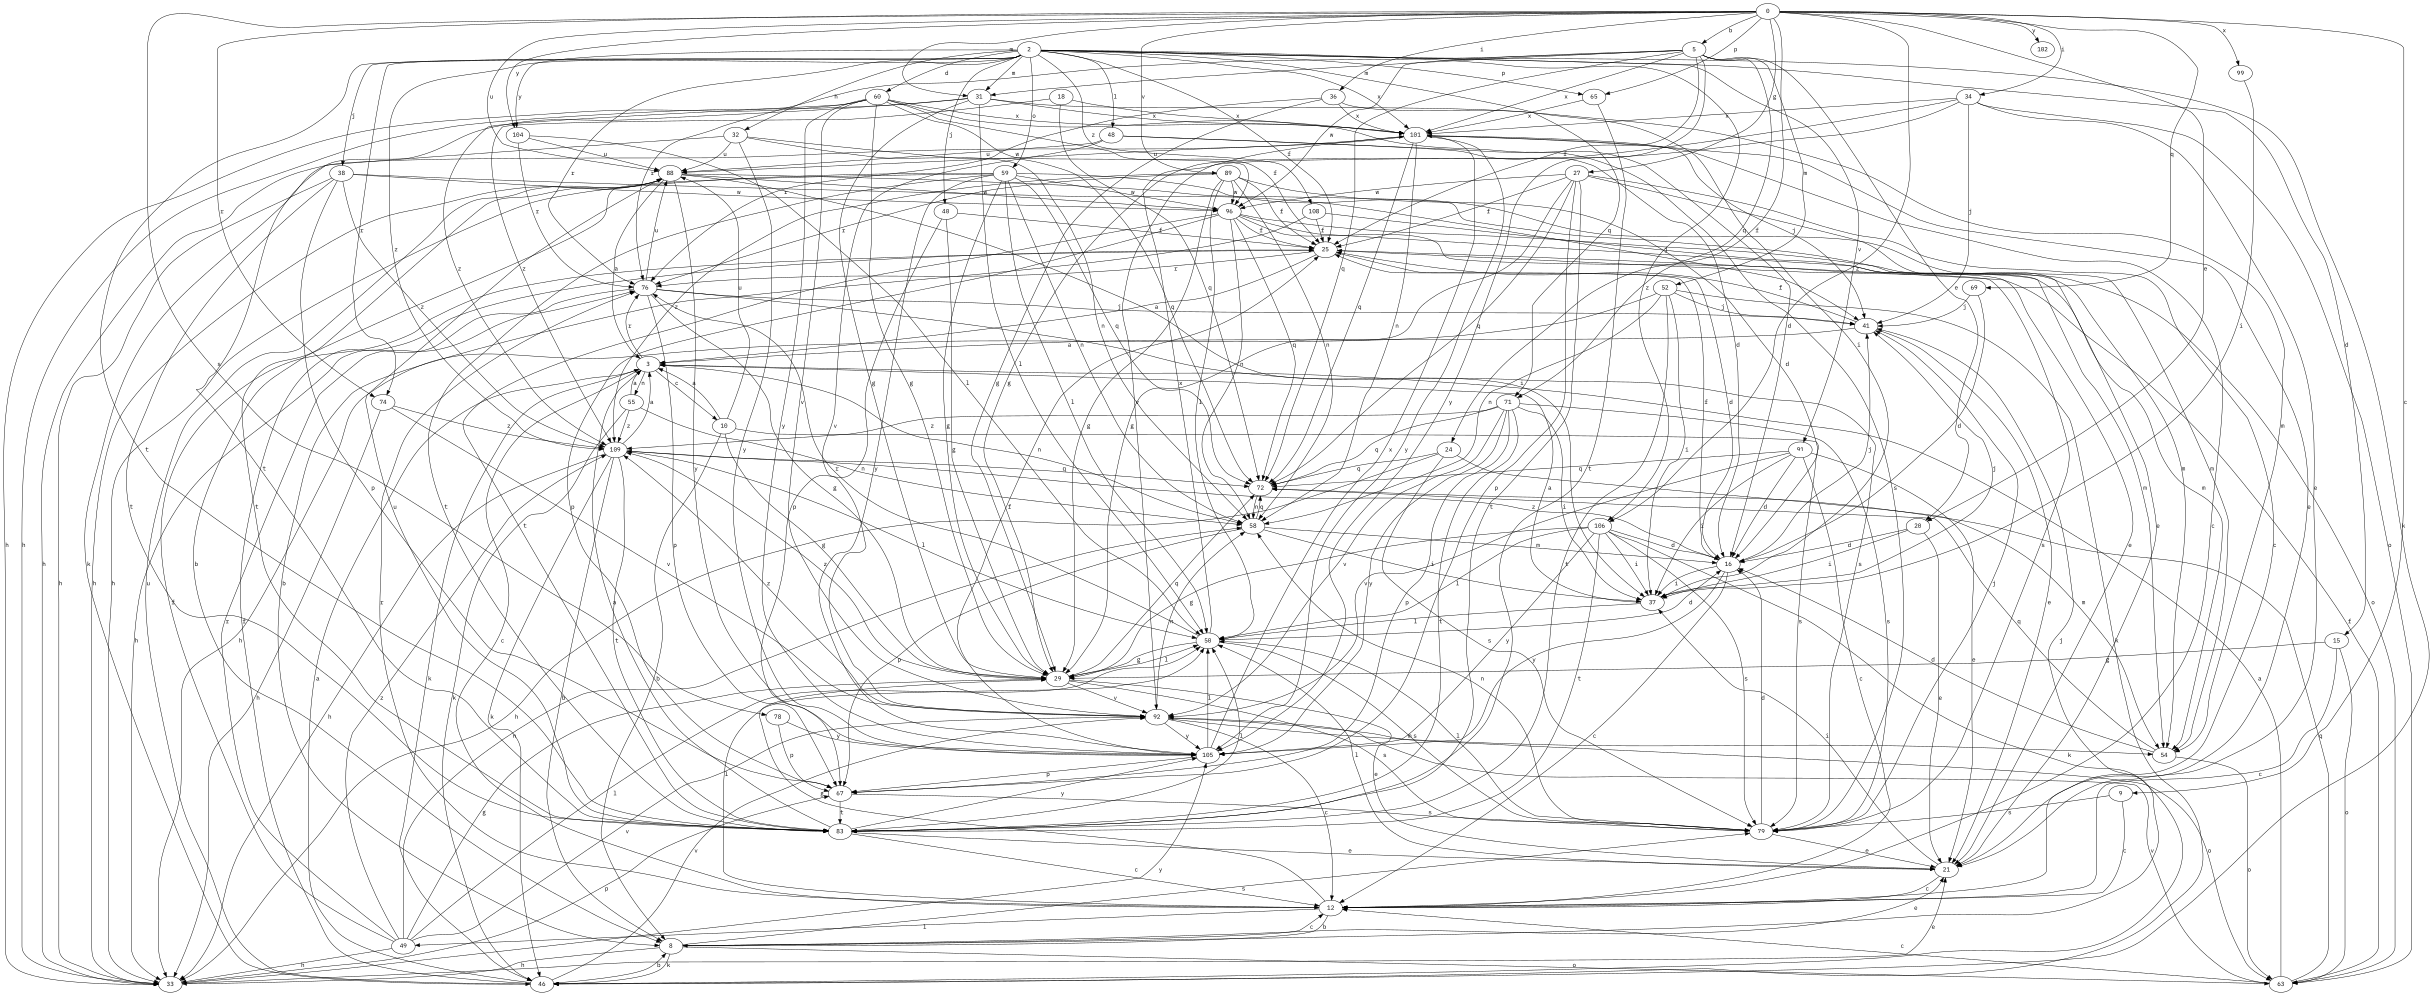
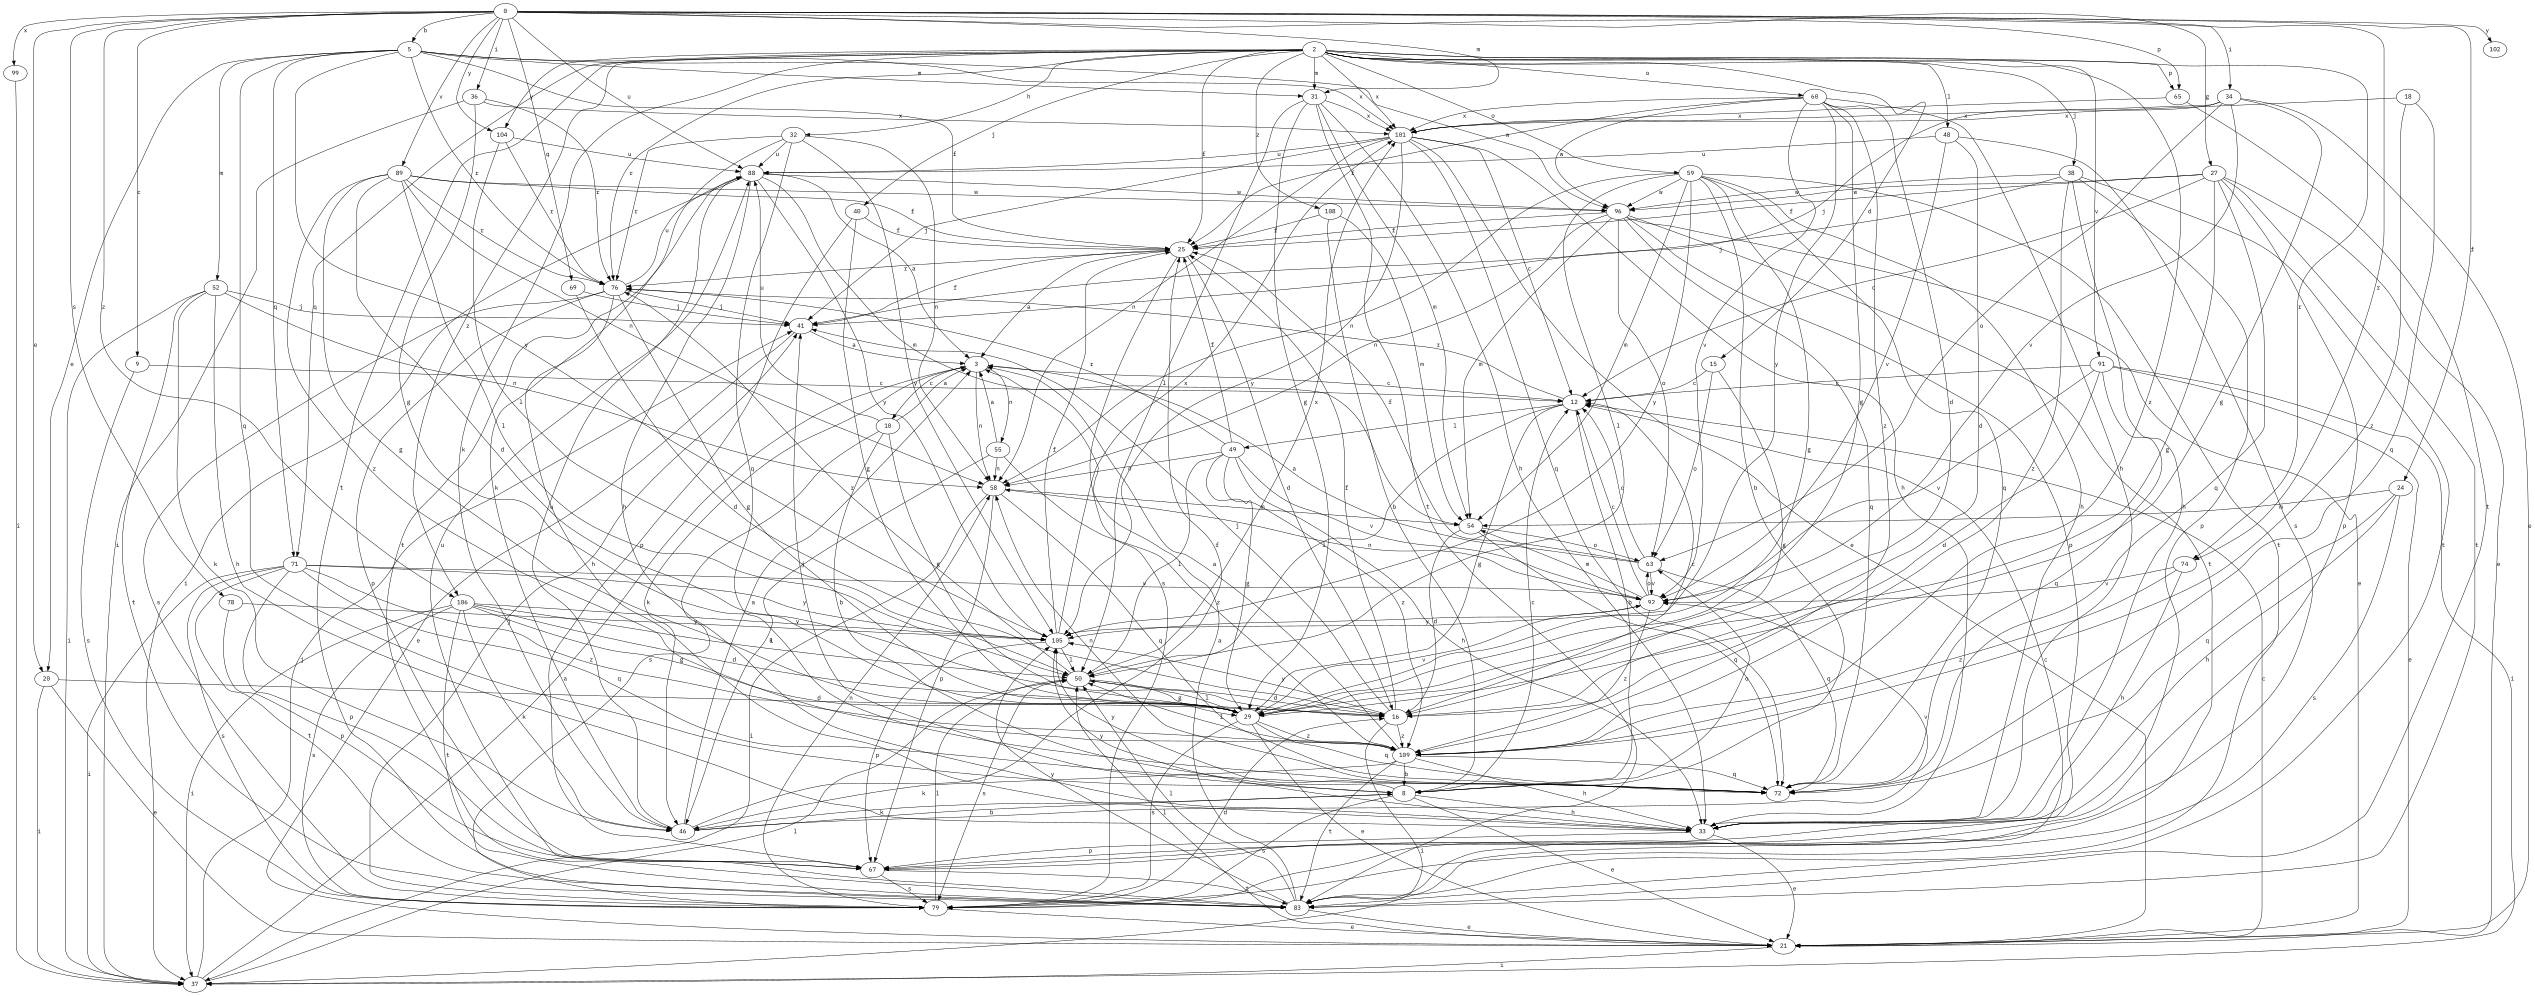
edge "2" -> "60": label "d" -> "o"
edge "3" -> "76": now "32" -> "76"
edge "58" -> "16": now "58" -> "54"
edge "8" -> "105": added, label "y"
